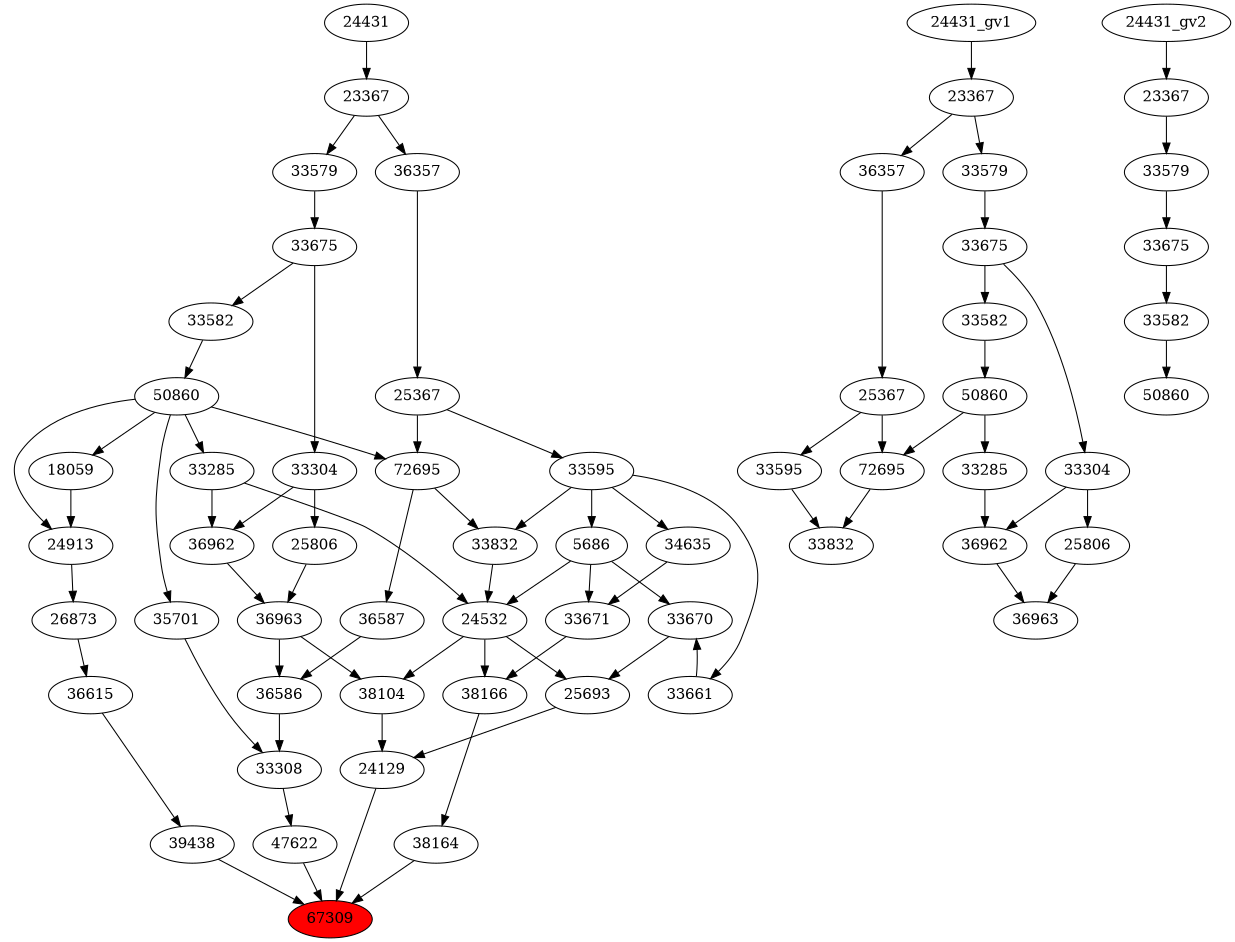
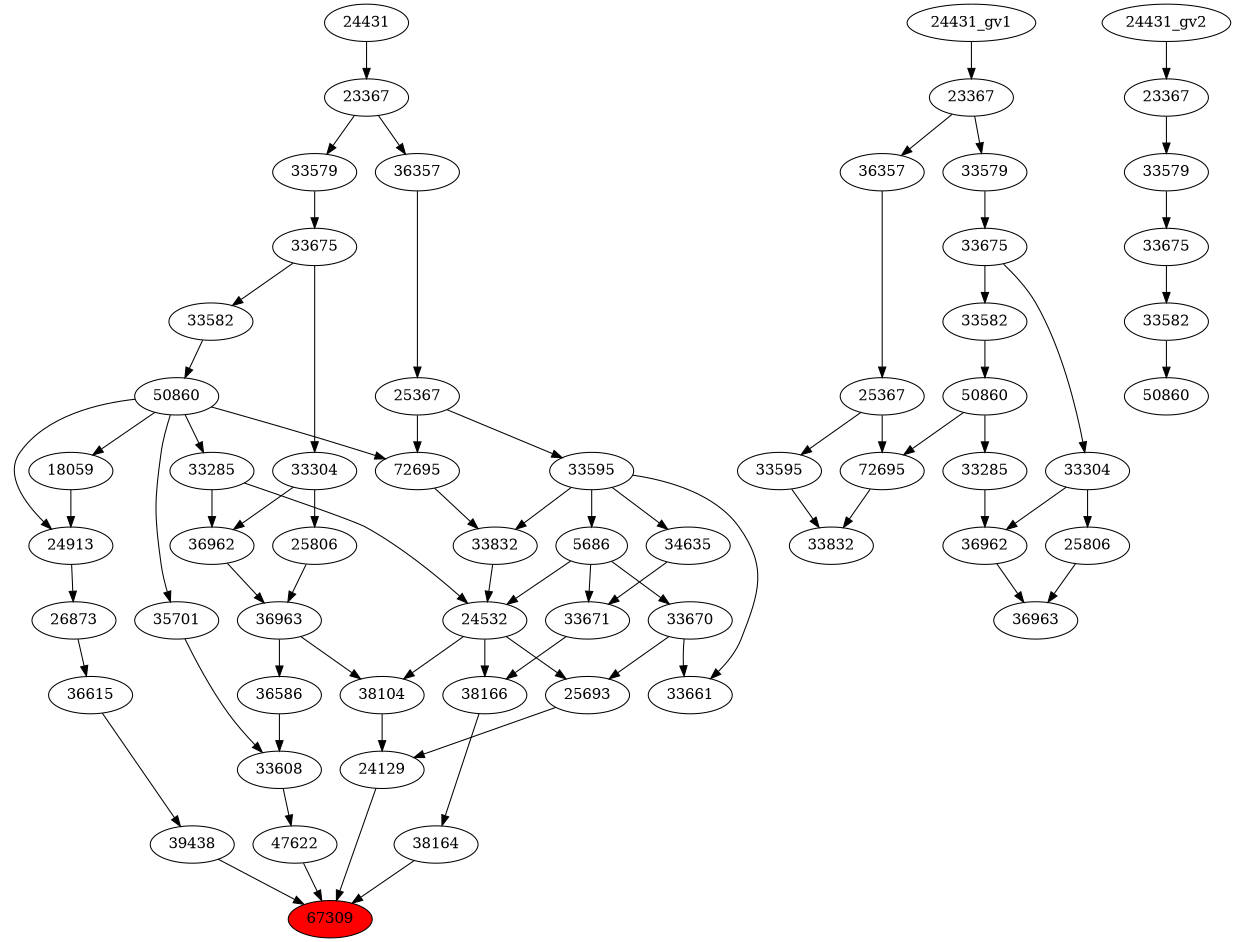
node "36587": removed
edge "33661" -> "33670": reversed
node "33308": label "33308" -> "33608"
